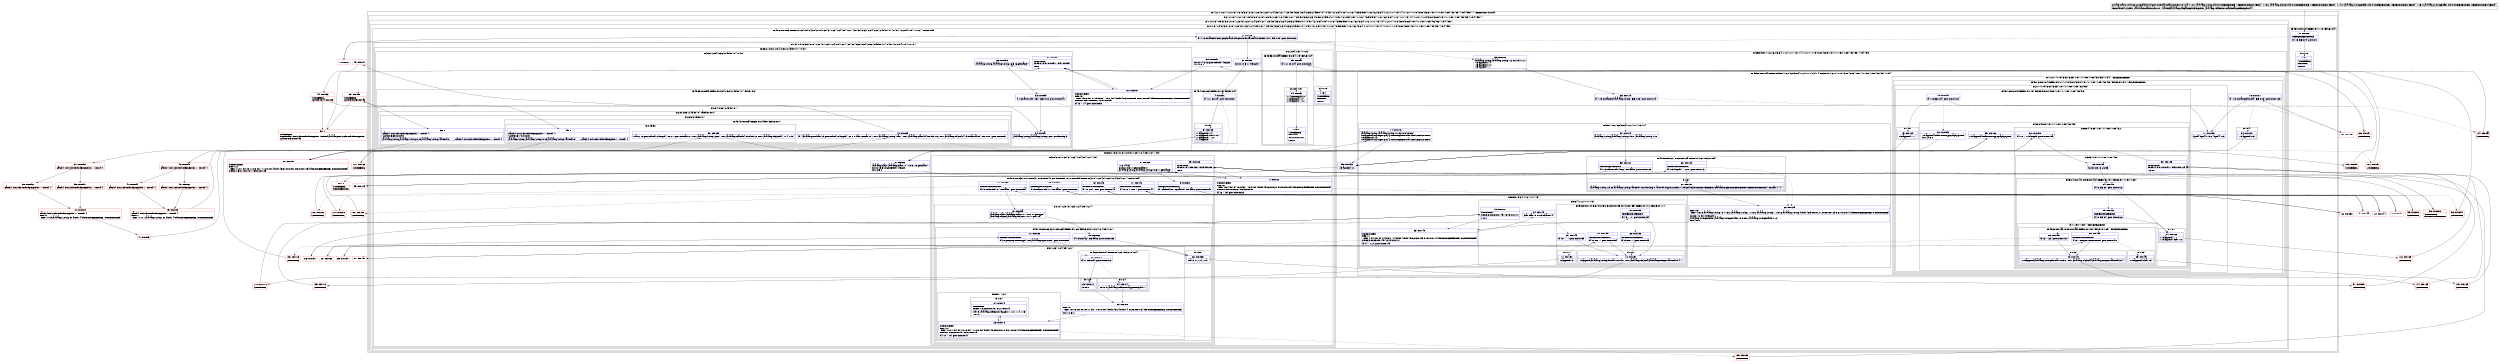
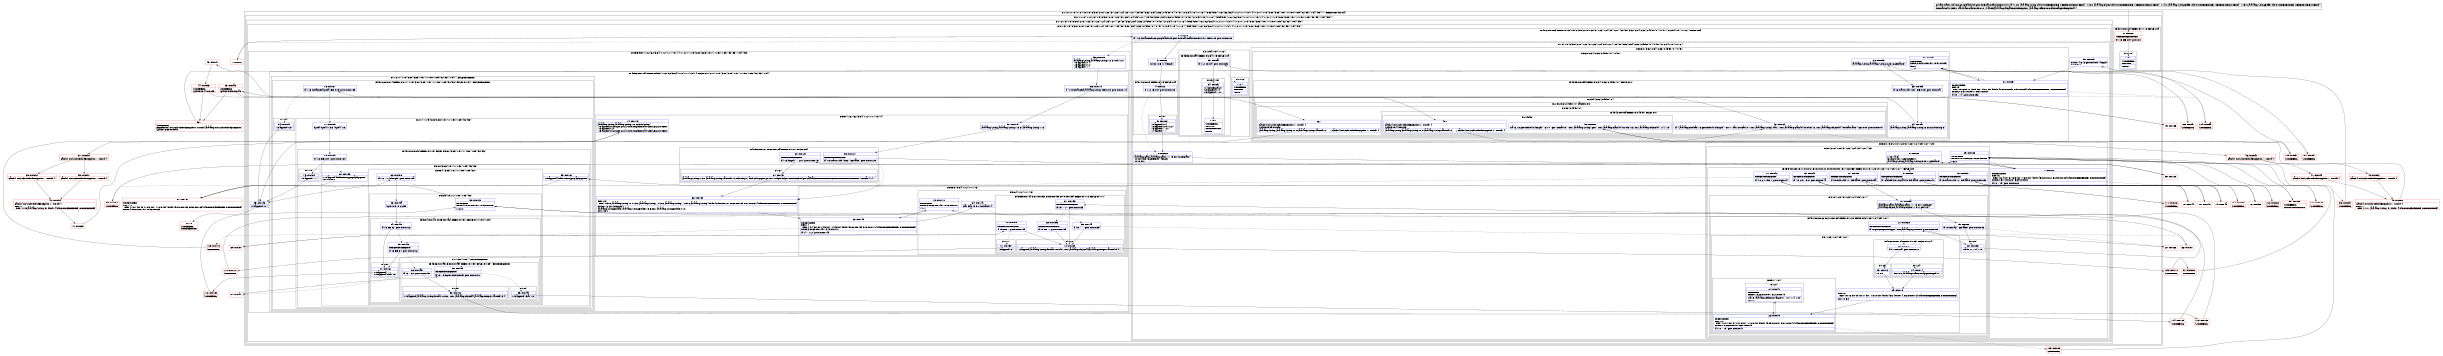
node "0: 0x0000": color blue -> red
edge "78: 0x018b" -> "77: 0x0189": reversed
node "27: 0x007b": text "r10++" -> "r60++"
